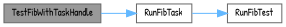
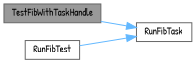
edge "RunFibTask" -> "RunFibTest": reversed
